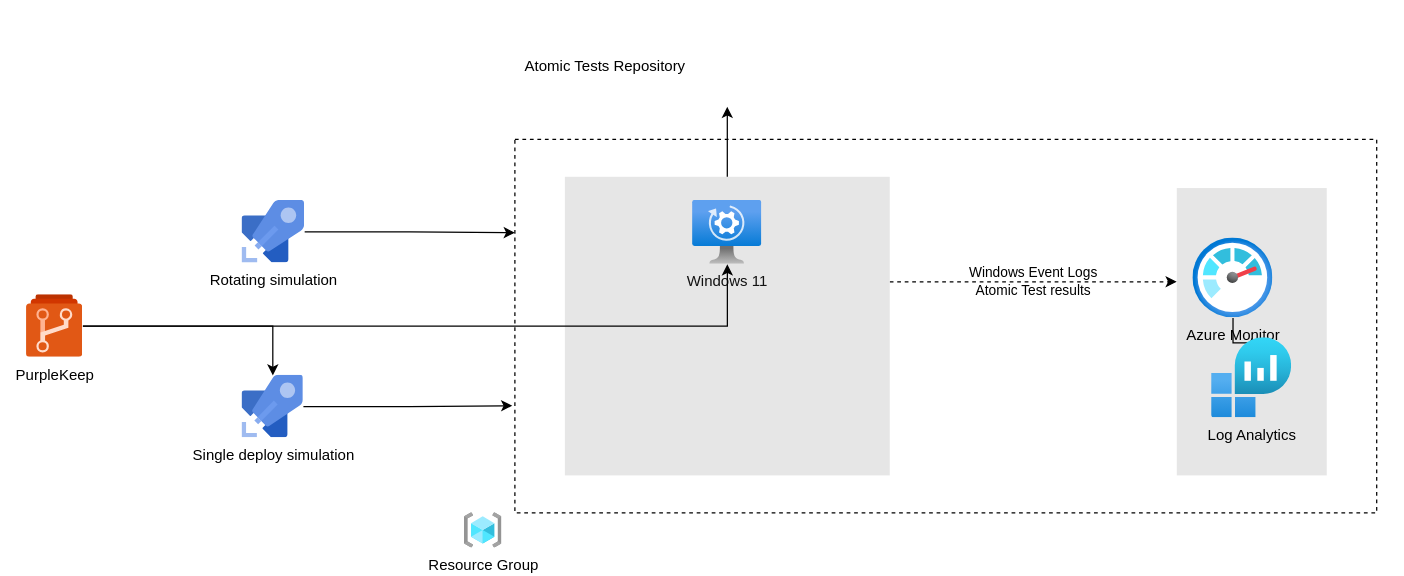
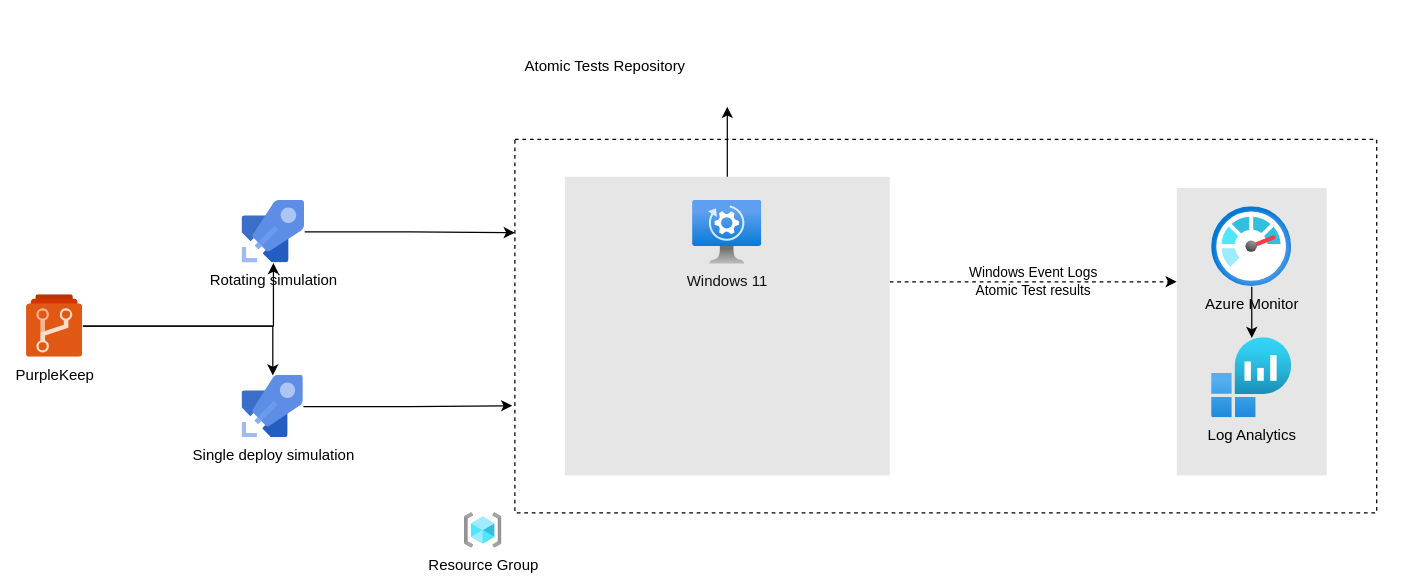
node "Azure Monitor": moved (1233, 278) -> (1252, 247)
edge "PurpleKeep" -> "Windows 11": now "PurpleKeep" -> "Rotating simulation"
